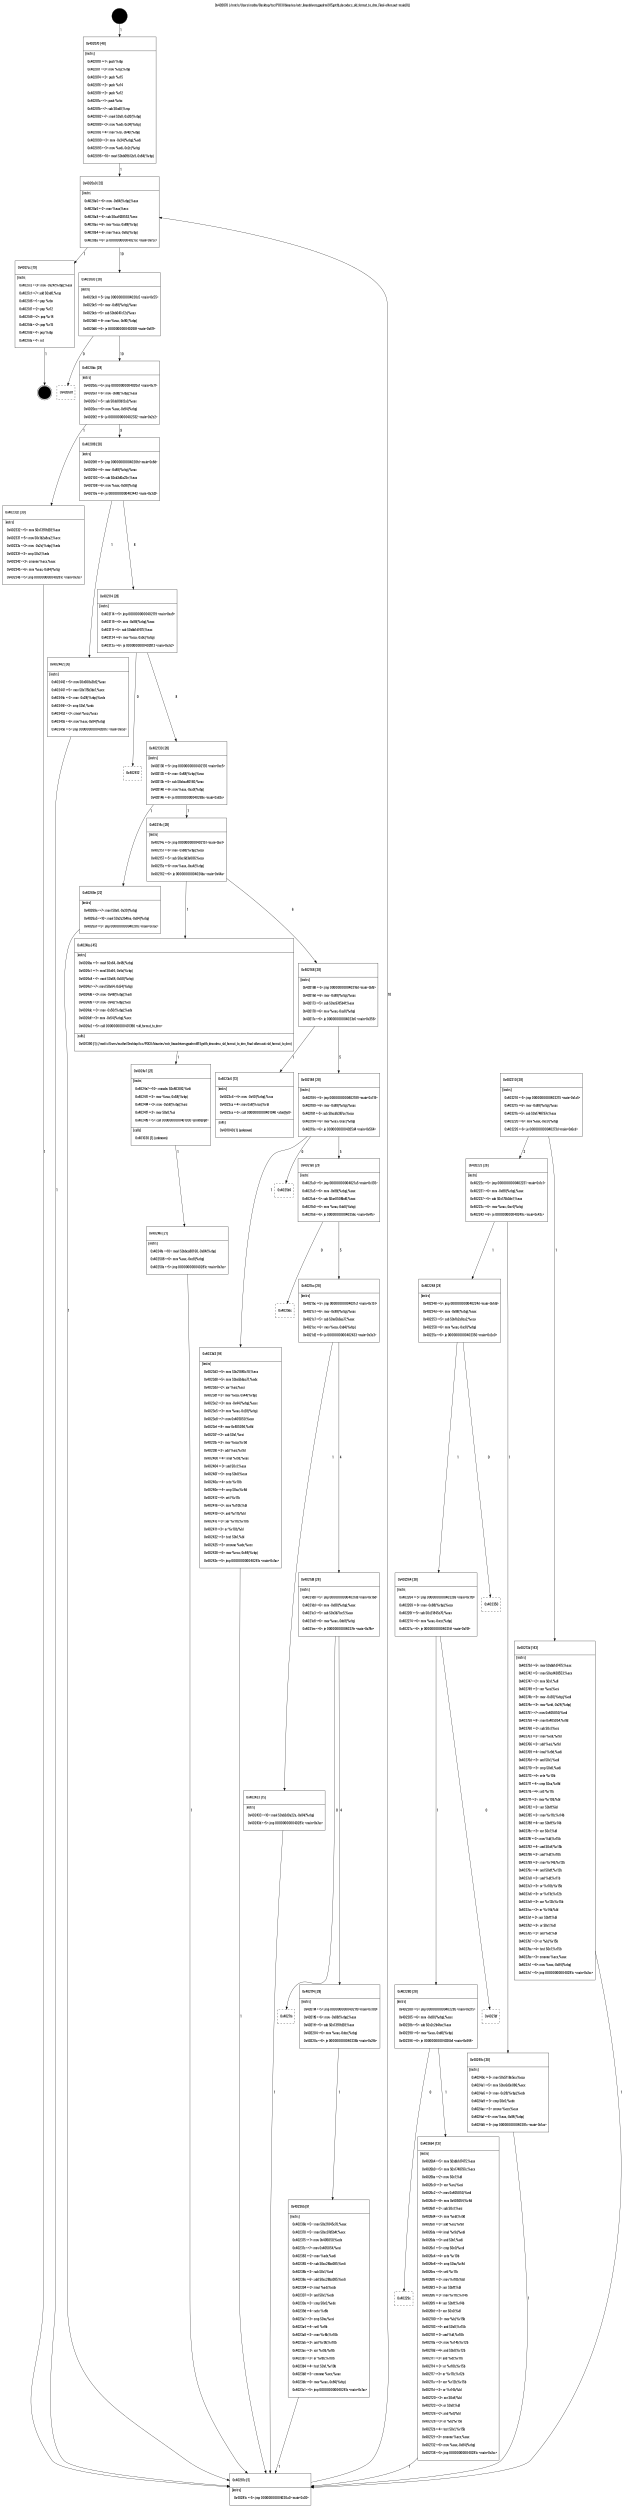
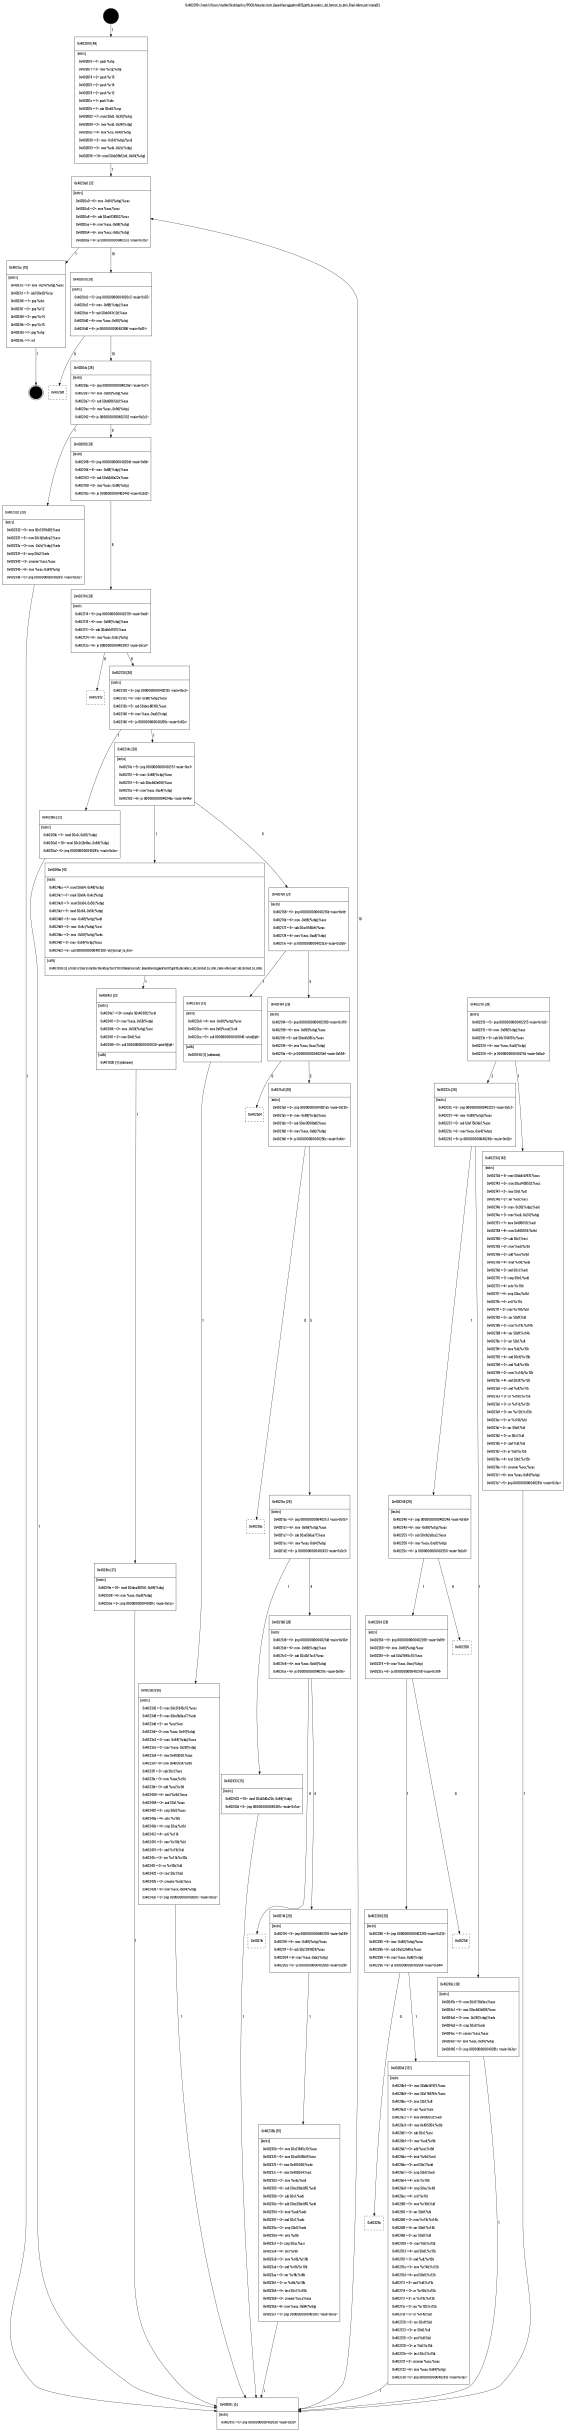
node "0x402442 [30]": removed
edge "0x402184 [28]" -> "0x4023d3 [96]": now "0x4023c6 [13]" -> "0x4023d3 [96]"
